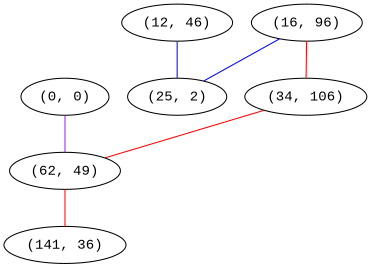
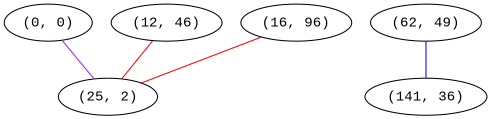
edge "(12, 46)" -- "(25, 2)": color blue -> red
edge "(16, 96)" -- "(25, 2)": color blue -> red
node "(34, 106)": removed
edge "(0, 0)" -- "(62, 49)": now "(0, 0)" -- "(25, 2)"
edge "(62, 49)" -- "(141, 36)": color red -> blue
